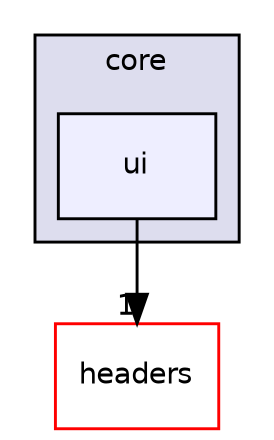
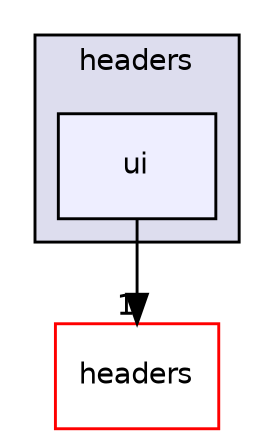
cluster "core": label "core" -> "headers"
